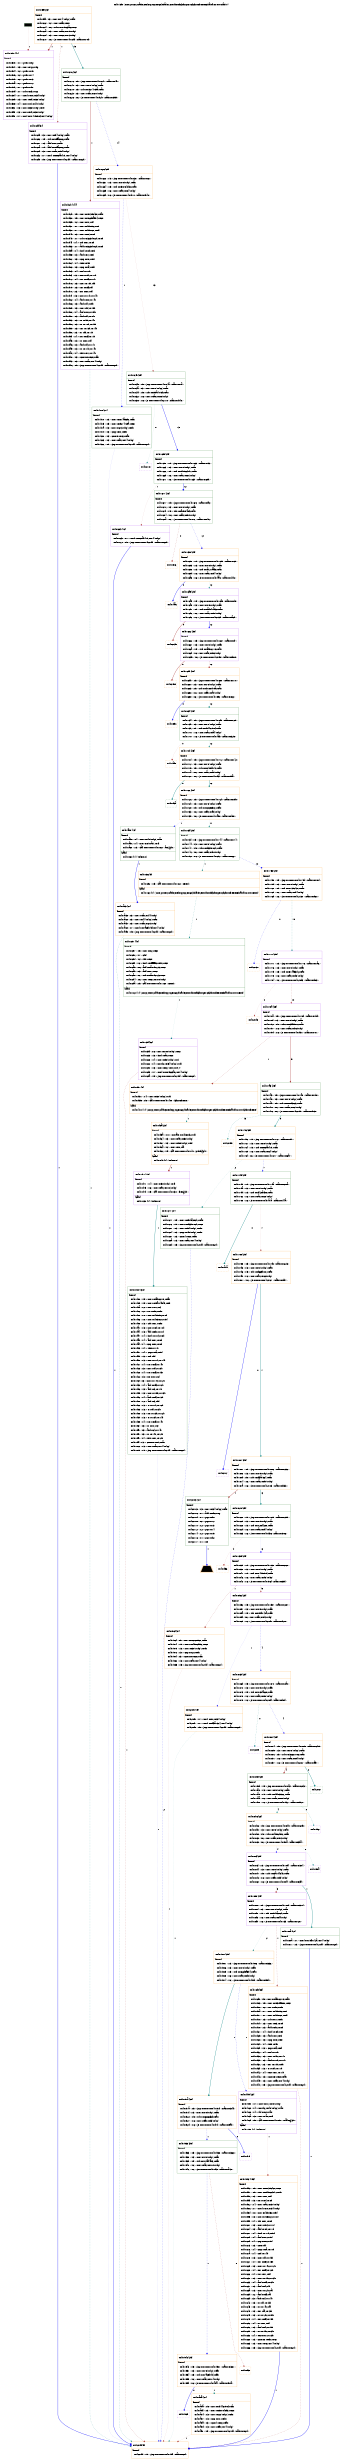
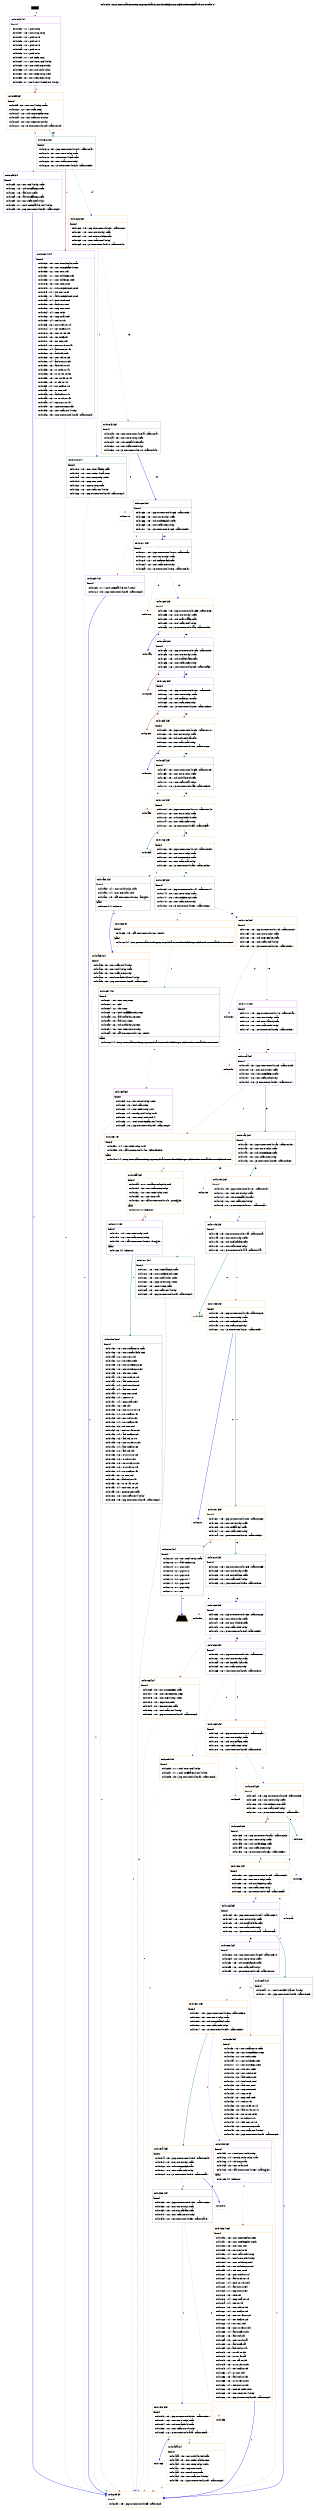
edge "0x4015ff [23]" -> "0x4015d0 [47]": reversed
